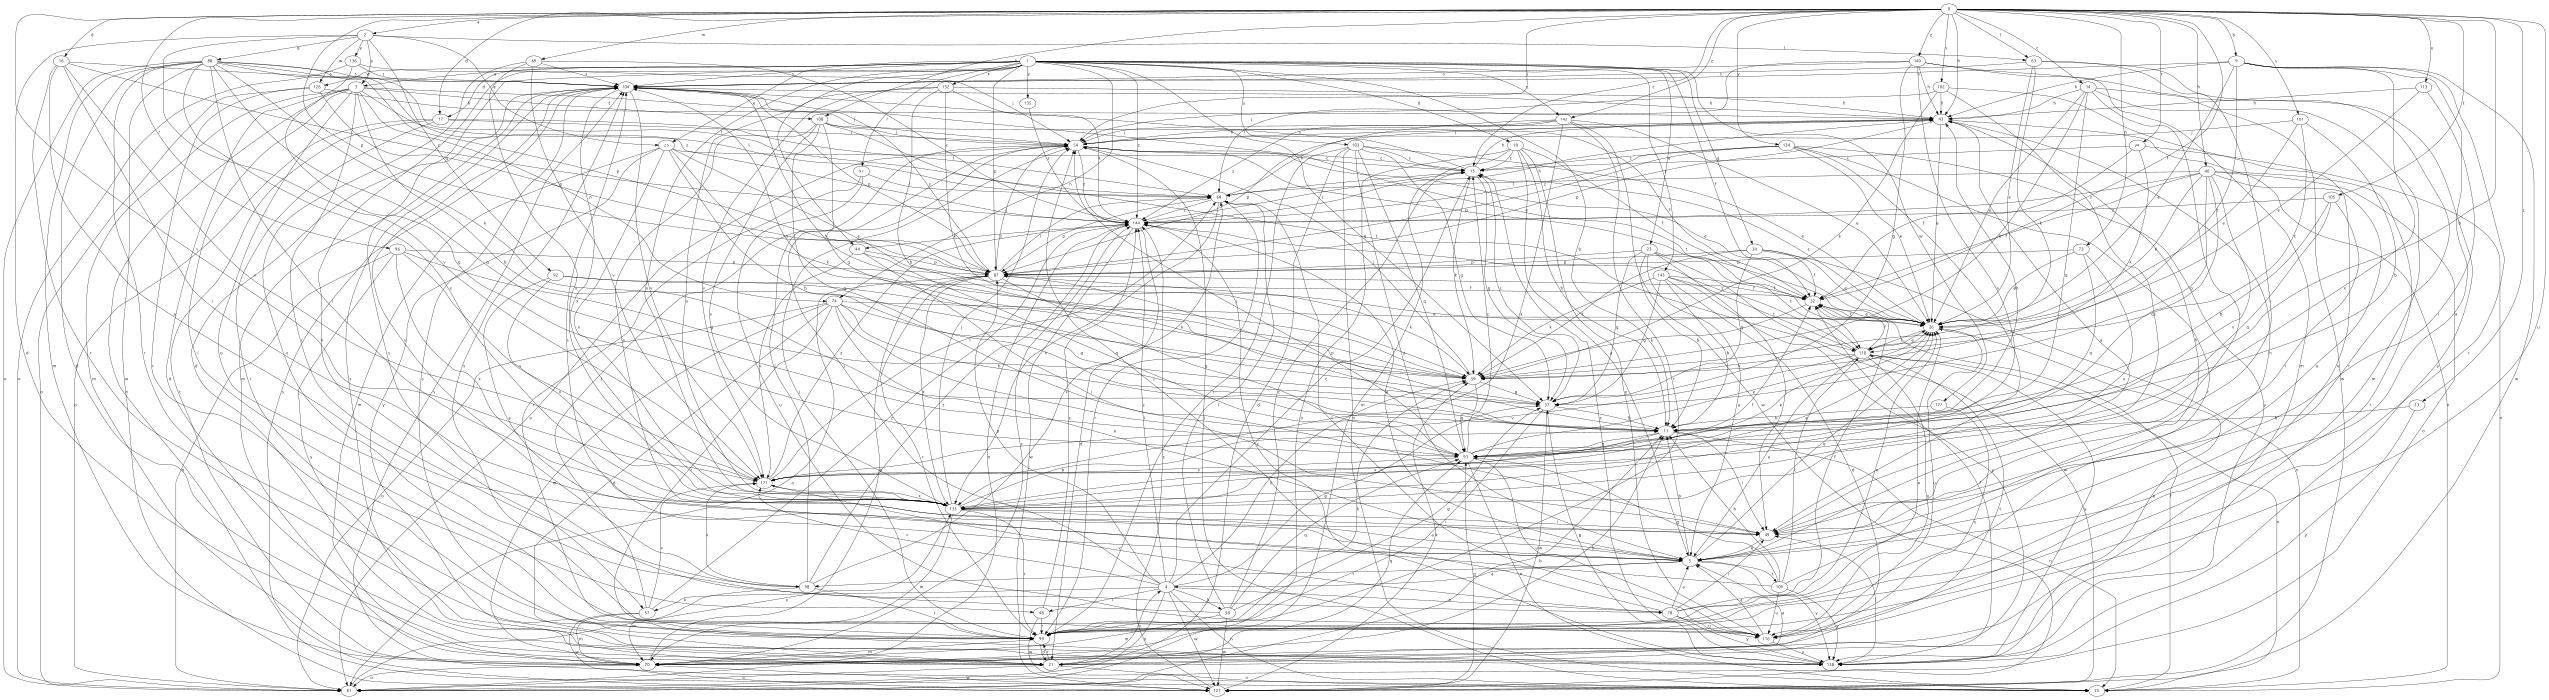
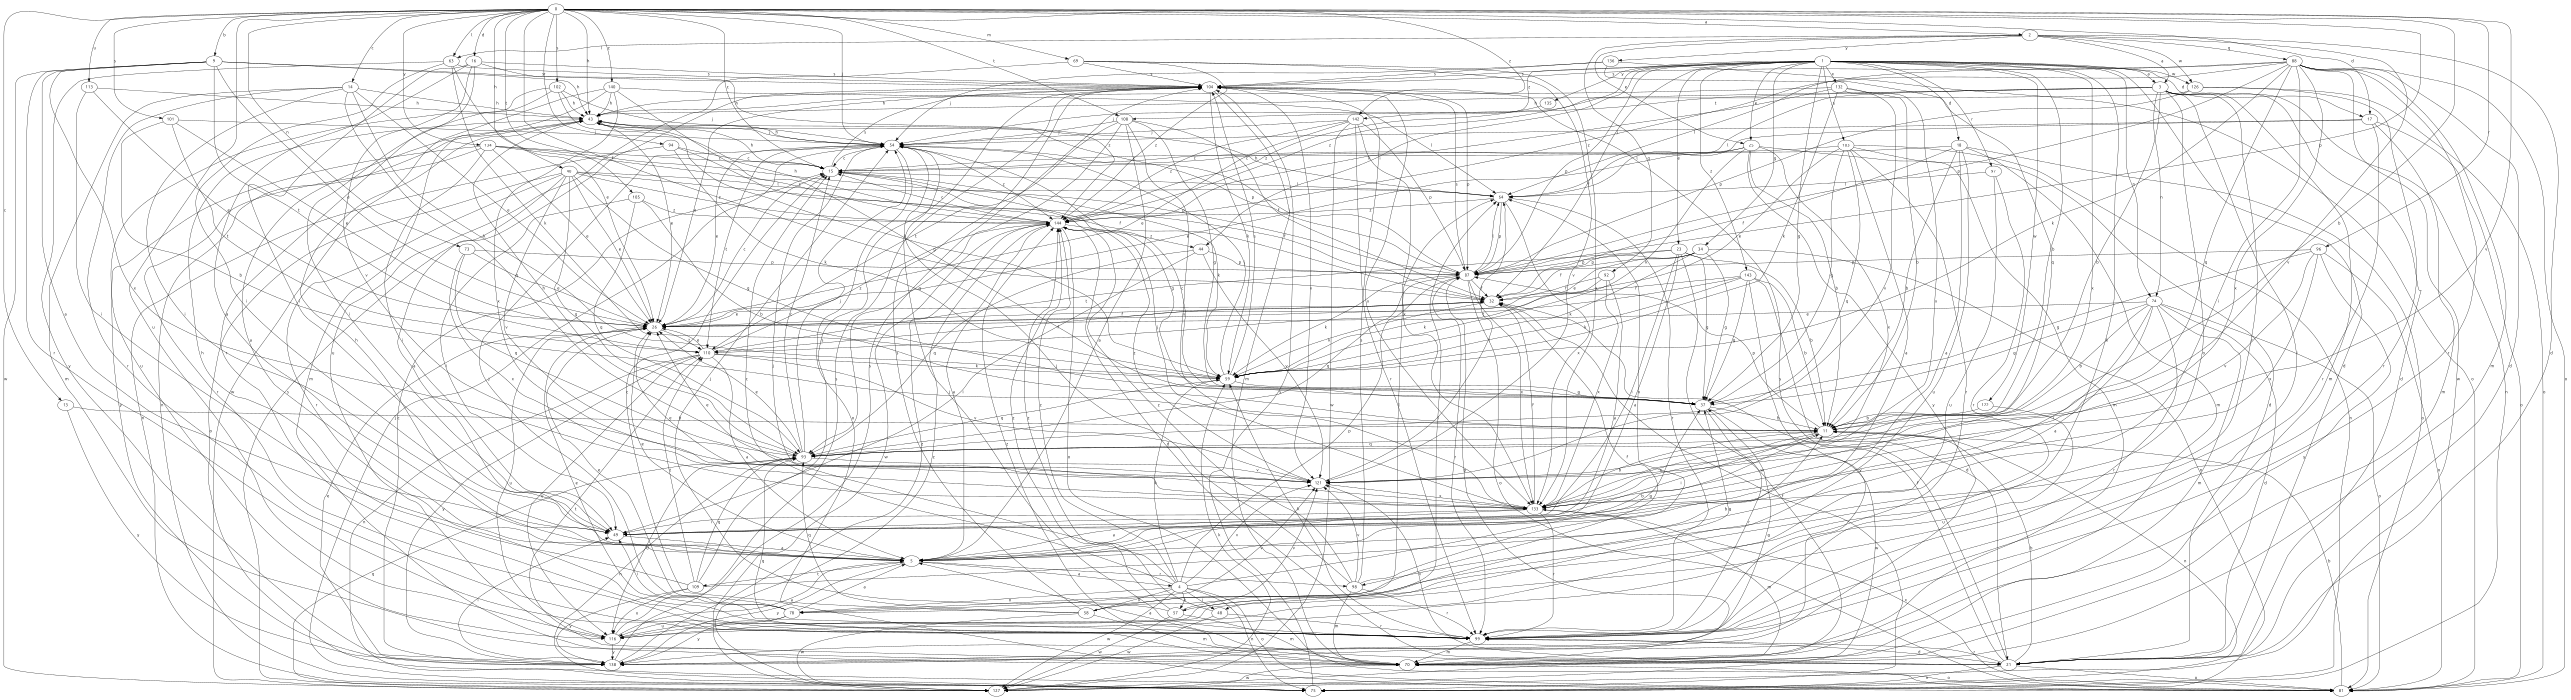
edge "140" -> "104": removed, label "s"
edge "17" -> "70": label "t" -> "m"
edge "21" -> "4": now "21" -> "121"
